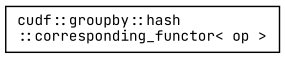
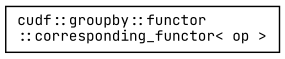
node "cudf::groupby::hash ::corresponding_functor< op >": label "cudf::groupby::hash ::corresponding_functor< op >" -> "cudf::groupby::functor ::corresponding_functor< op >"
